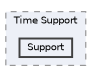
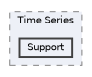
cluster "Time Support": label "Time Support" -> "Time Series"
